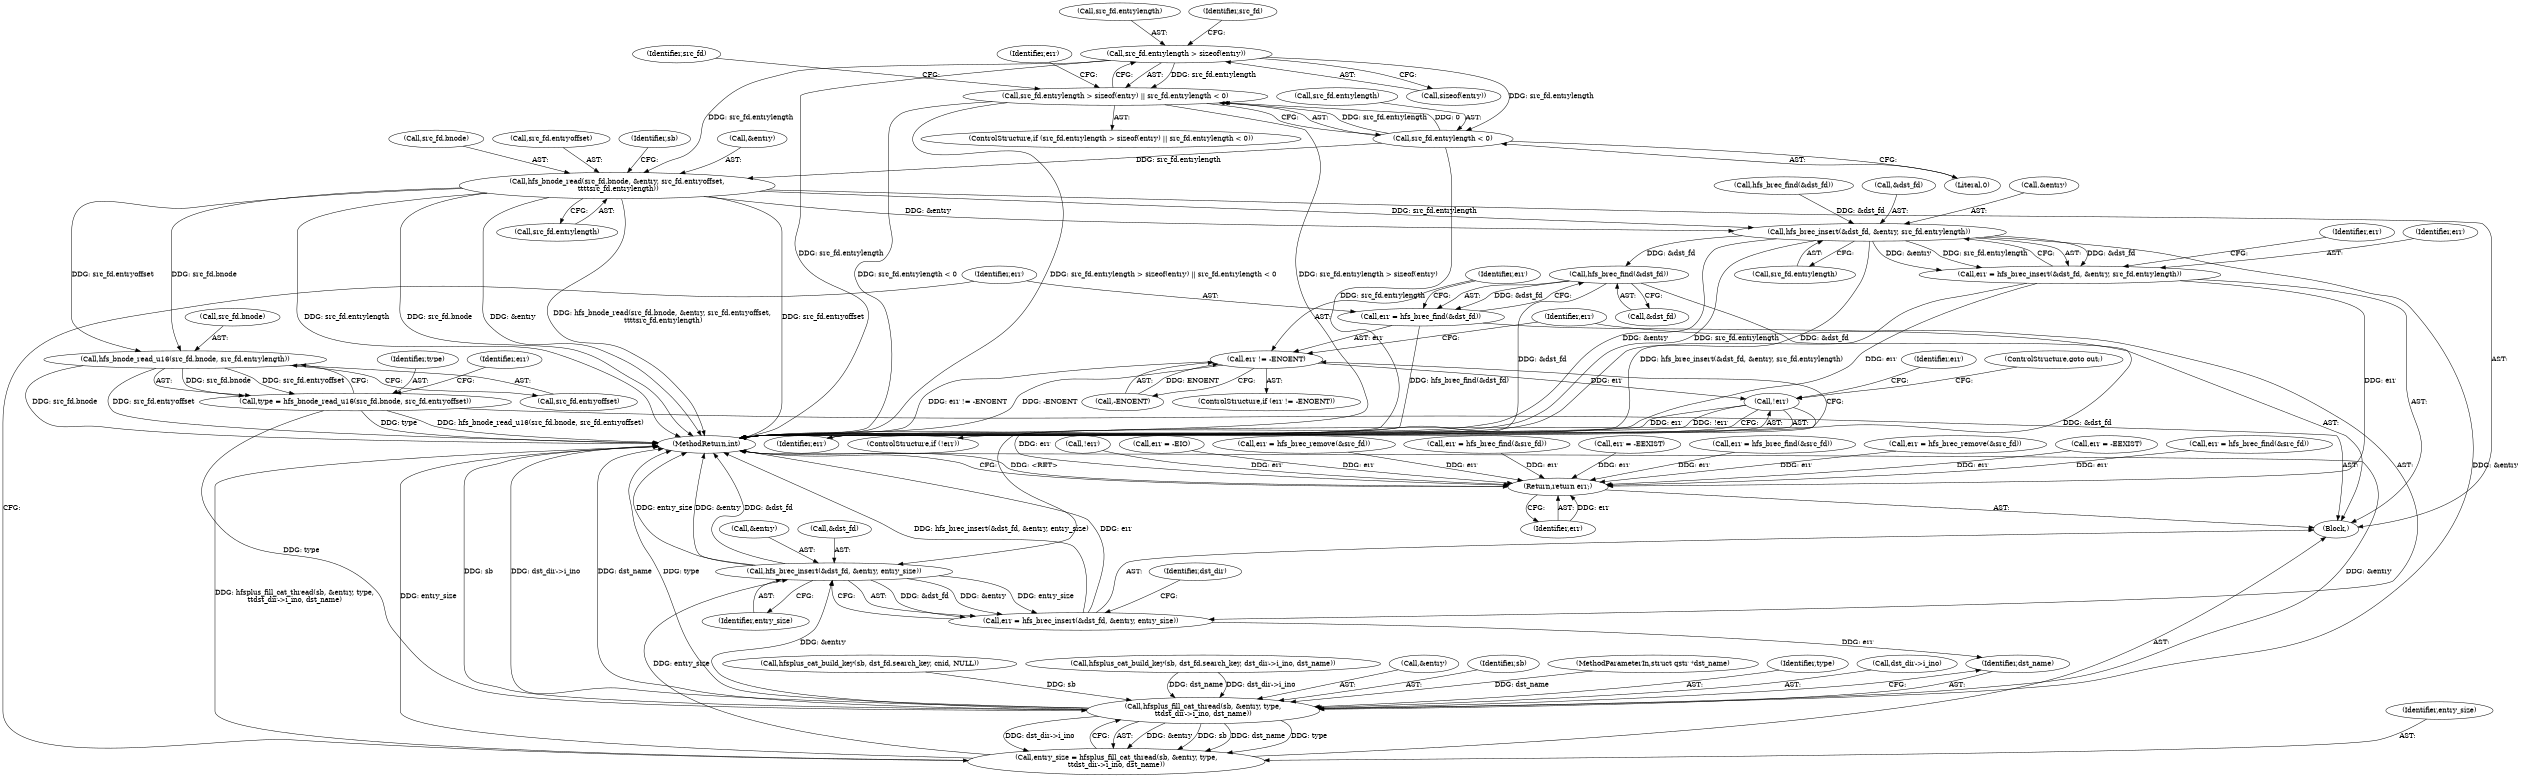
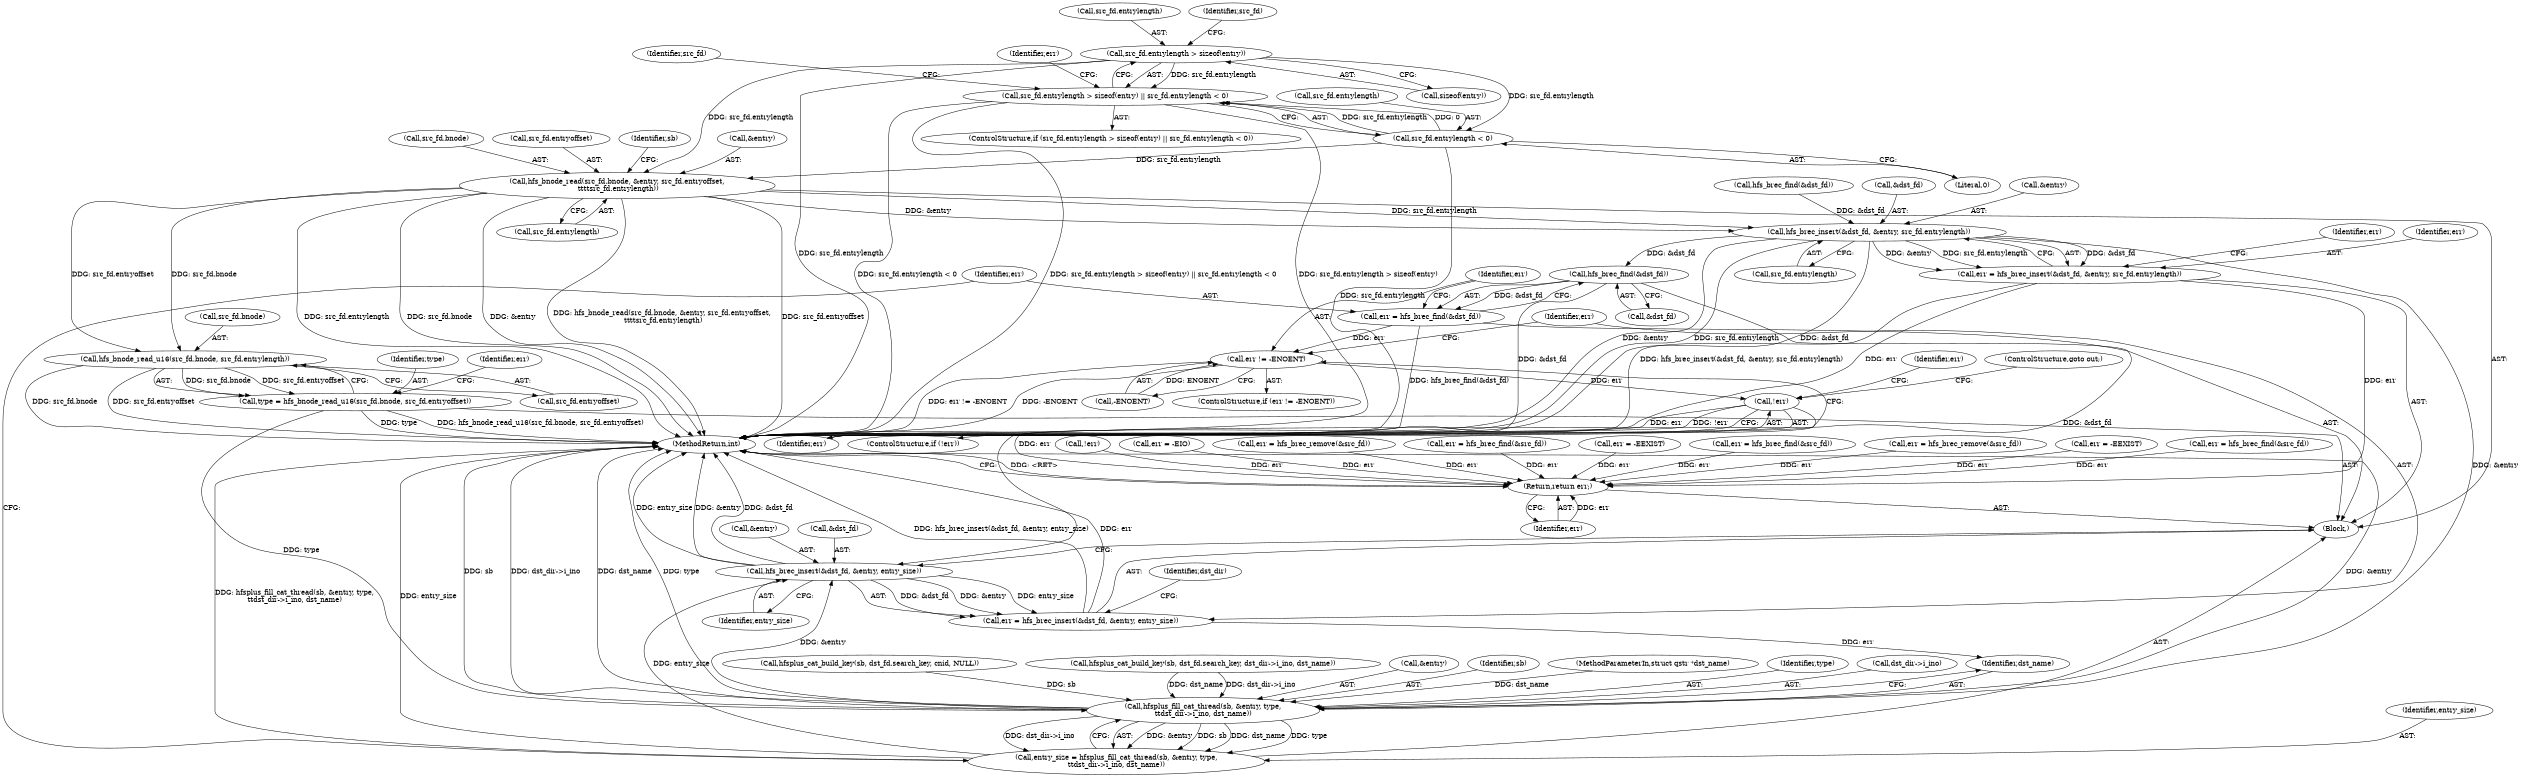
edge "(Call,err = hfs_brec_find(&dst_fd))" -> "(Call,err != -ENOENT)": label "AST: err" -> "DDG: err"
edge "(Call,err = hfs_brec_insert(&dst_fd, &entry, entry_size))" -> "(Call,hfs_brec_insert(&dst_fd, &entry, entry_size))": now "(Block,)" -> "(Call,hfs_brec_insert(&dst_fd, &entry, entry_size))"
